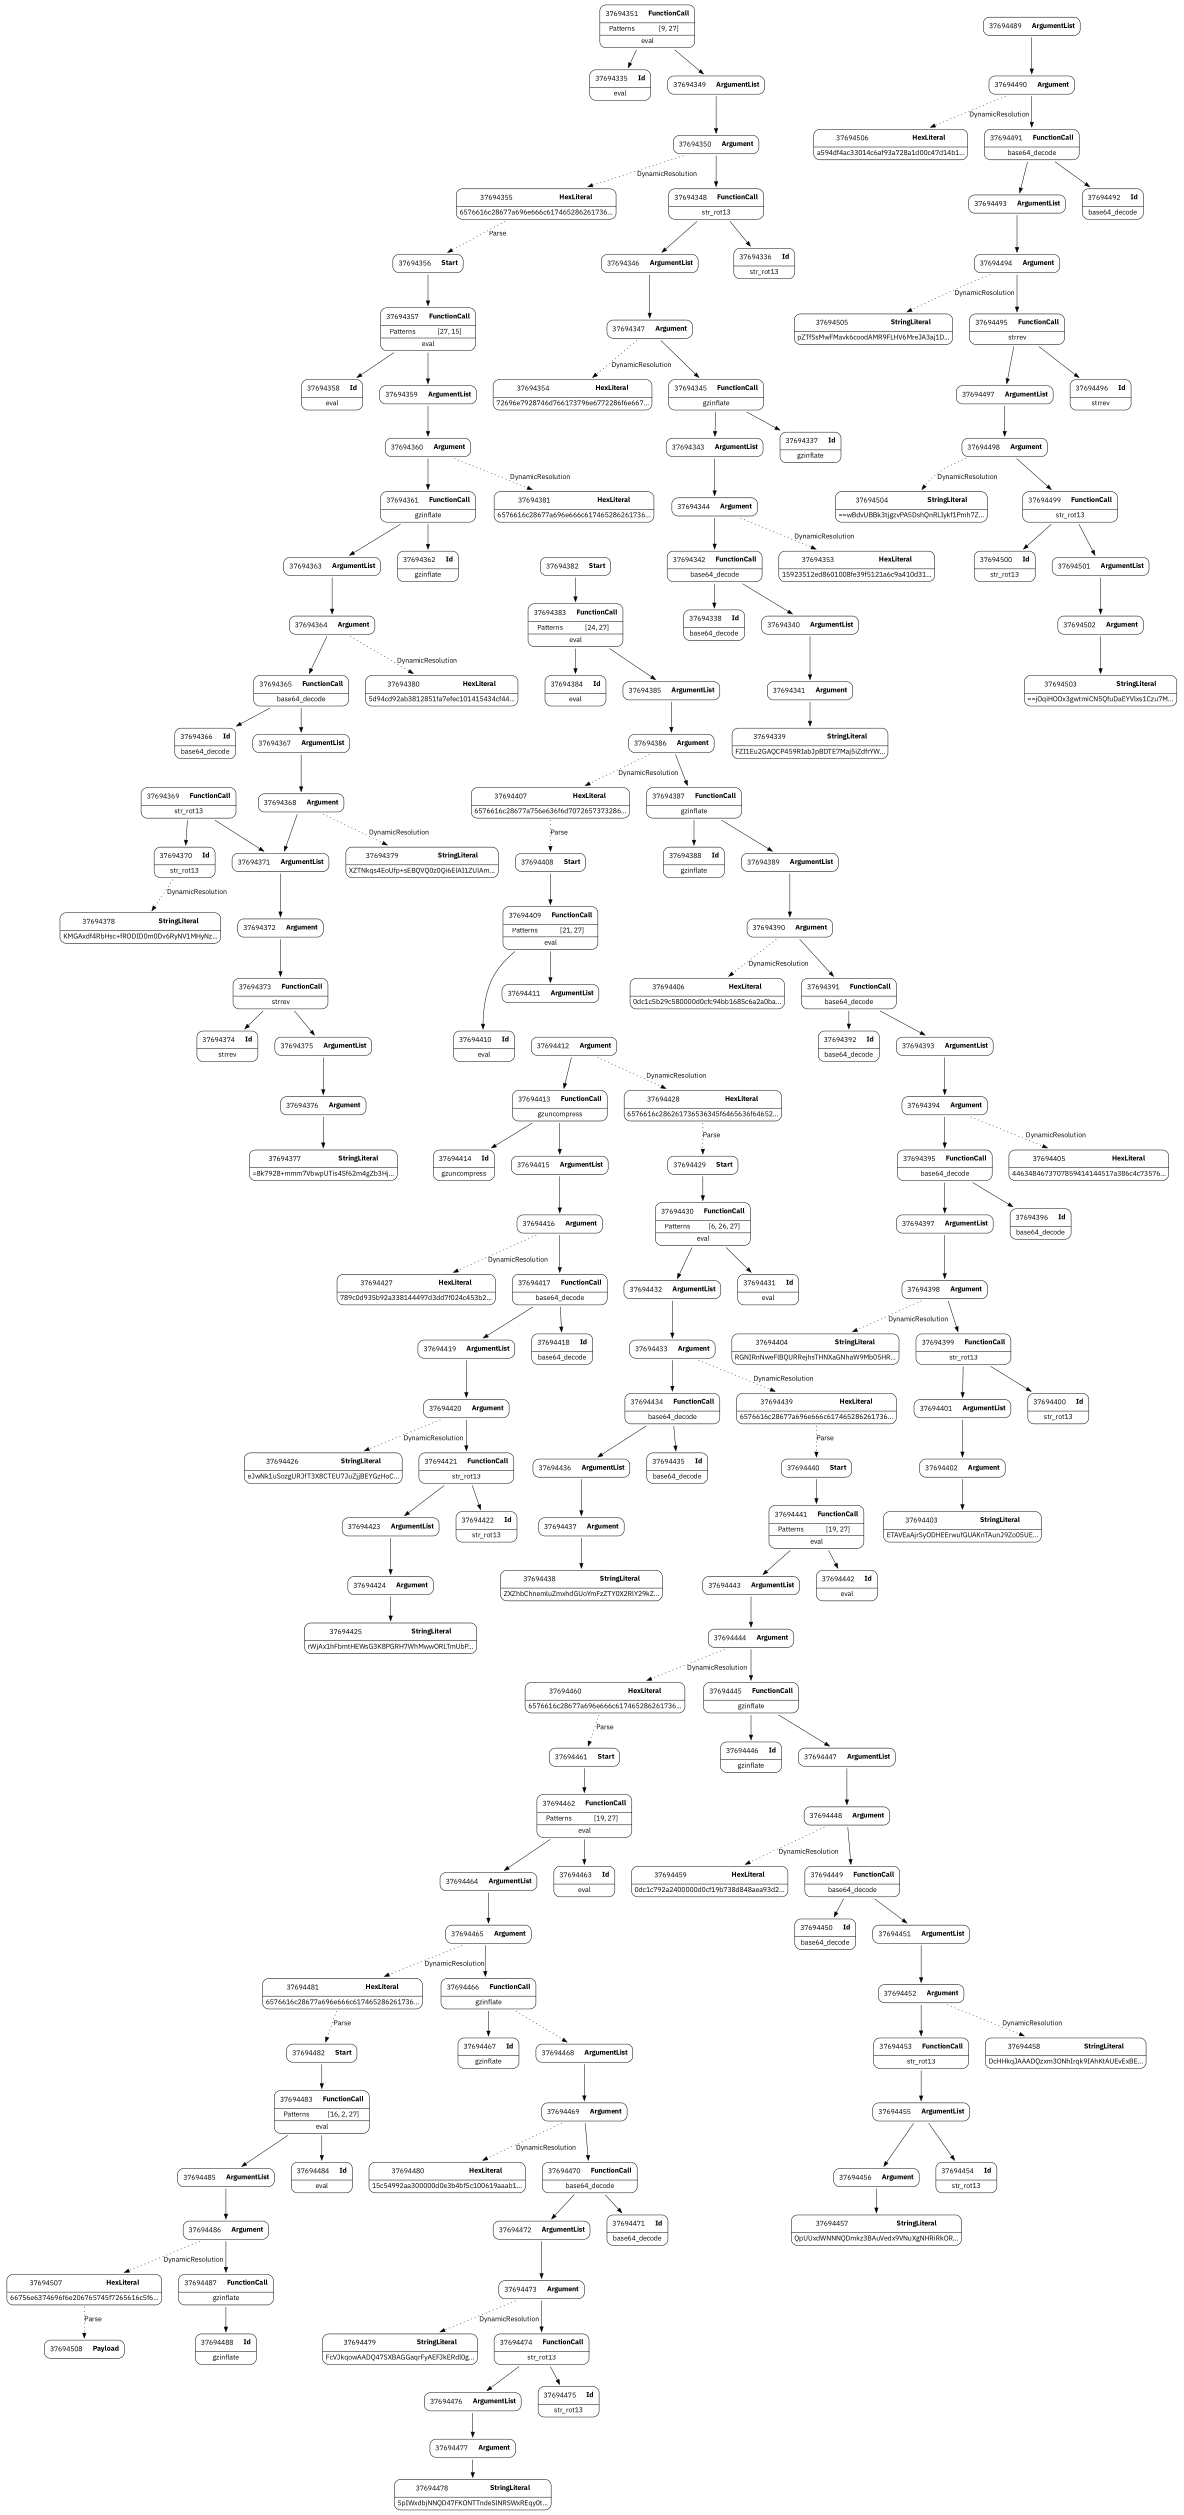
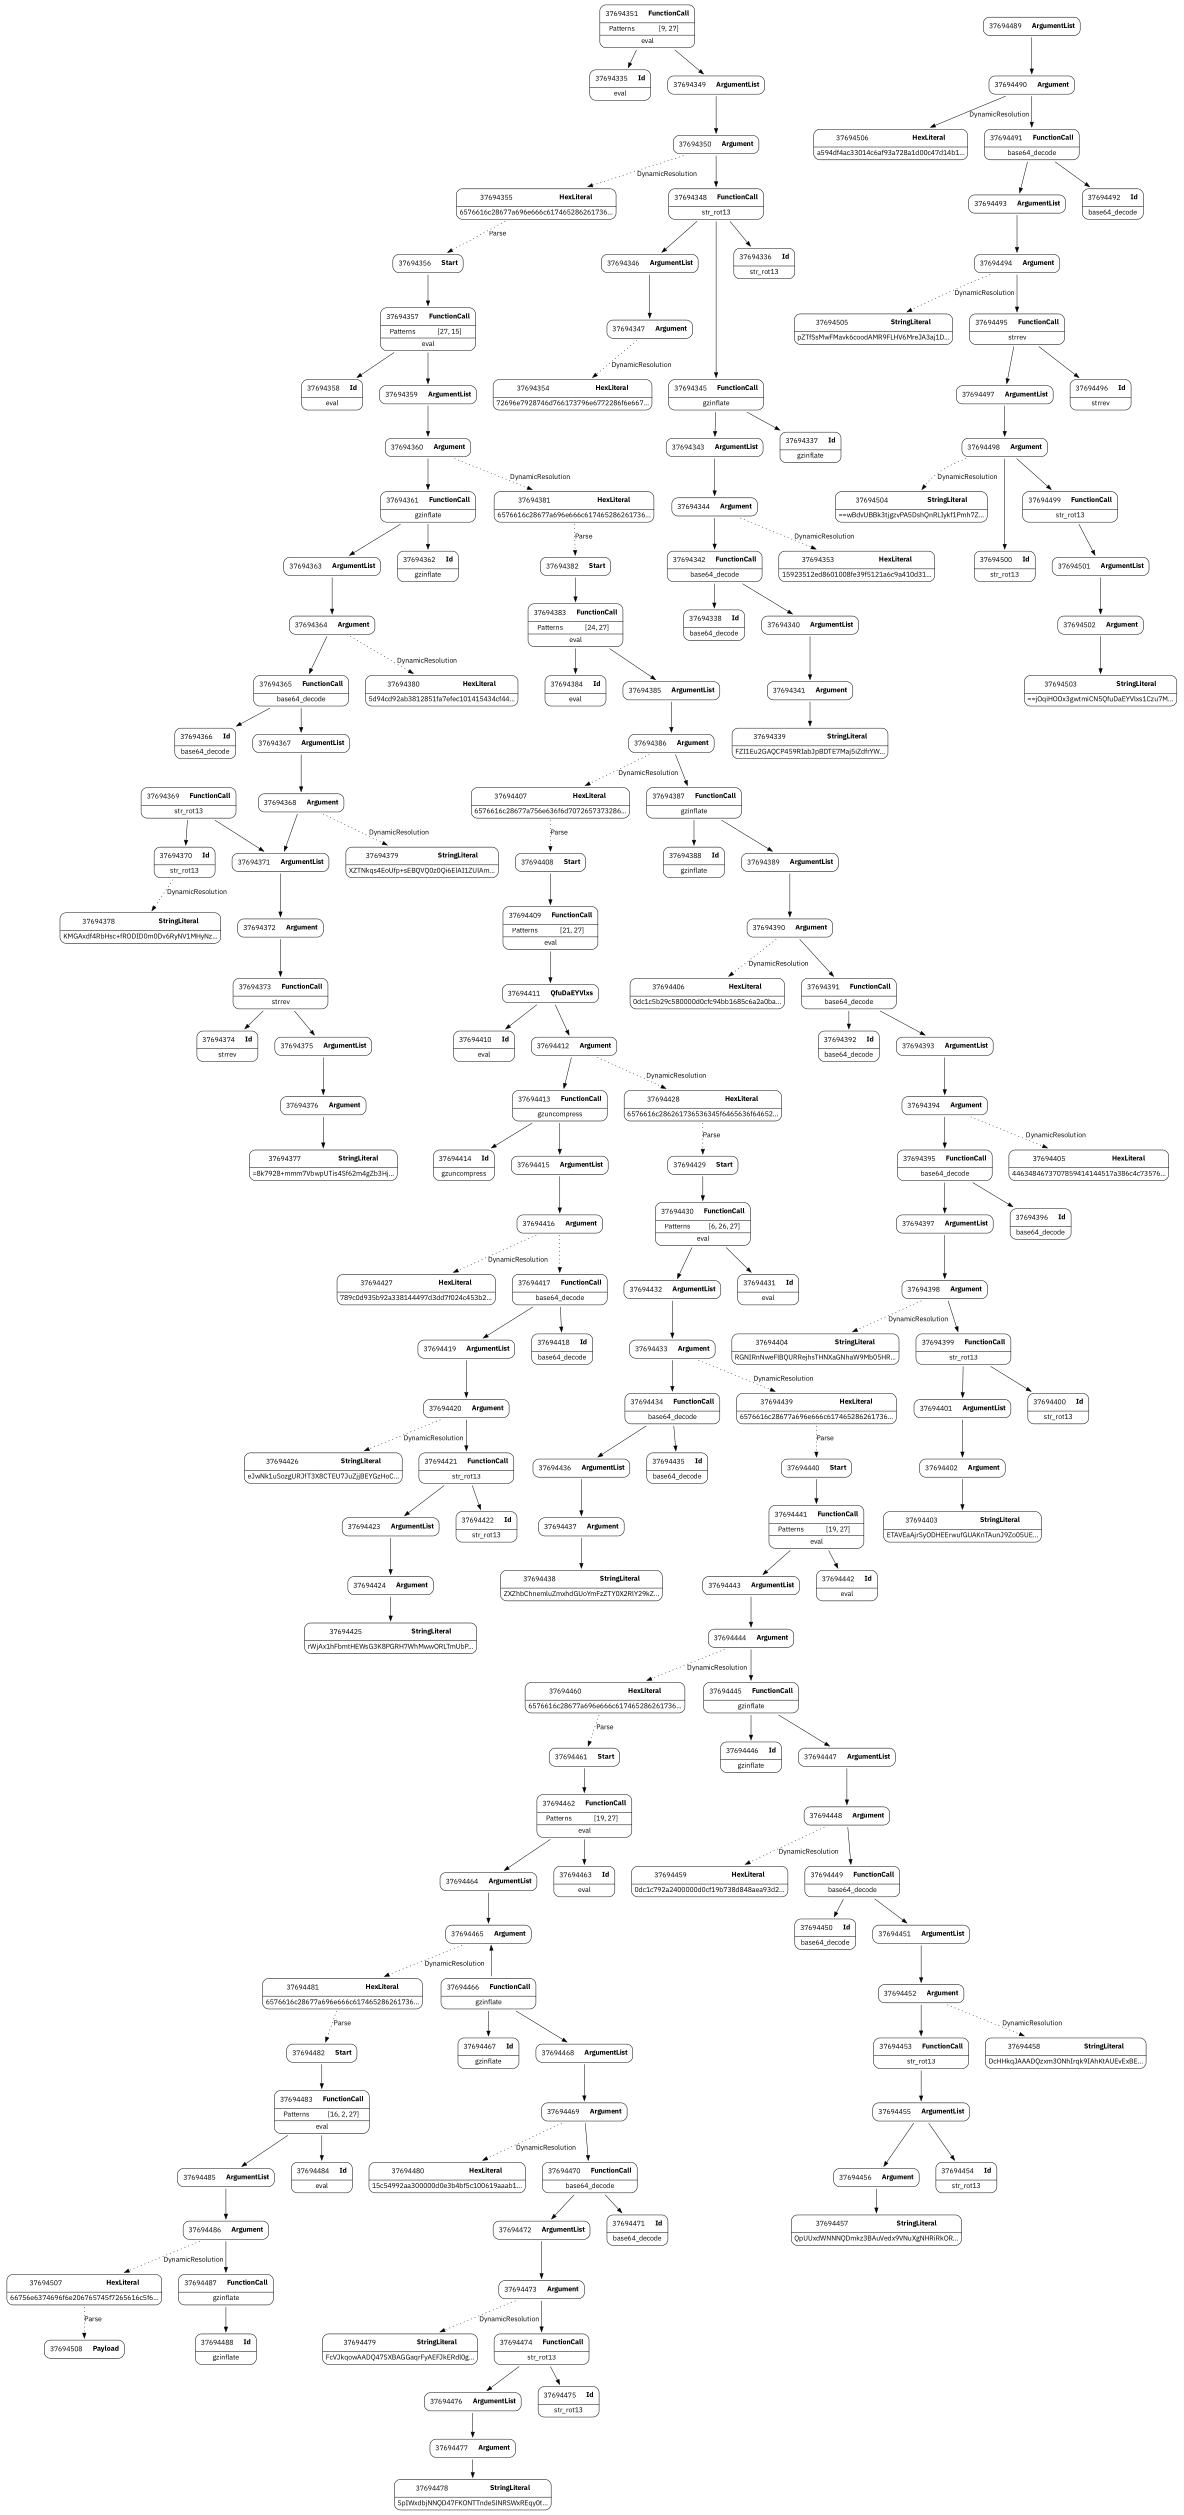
edge "37694490" -> "37694506": style dotted -> solid
edge "37694347" -> "37694345": now "37694348" -> "37694345"
edge "37694499" -> "37694500": now "37694498" -> "37694500"
edge "37694381" -> "37694382": added, label "Parse"
edge "37694409" -> "37694410": now "37694411" -> "37694410"
node "37694411": text "ArgumentList" -> "QfuDaEYVlxs"
edge "37694411" -> "37694412": added
edge "37694416" -> "37694417": style solid -> dotted
edge "37694465" -> "37694466": reversed
edge "37694466" -> "37694468": style dotted -> solid
